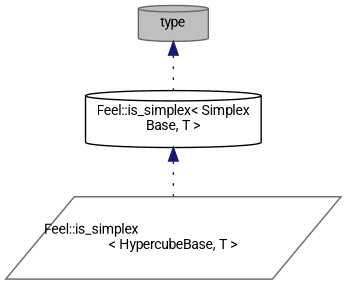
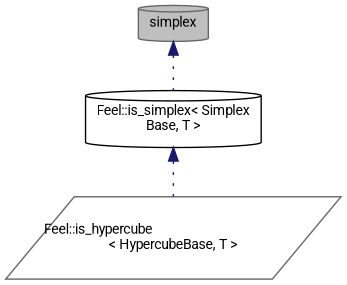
node "type": label "type" -> "simplex"
node "Feel::is_simplex < HypercubeBase, T >": label "Feel::is_simplex < HypercubeBase, T >" -> "Feel::is_hypercube < HypercubeBase, T >"
